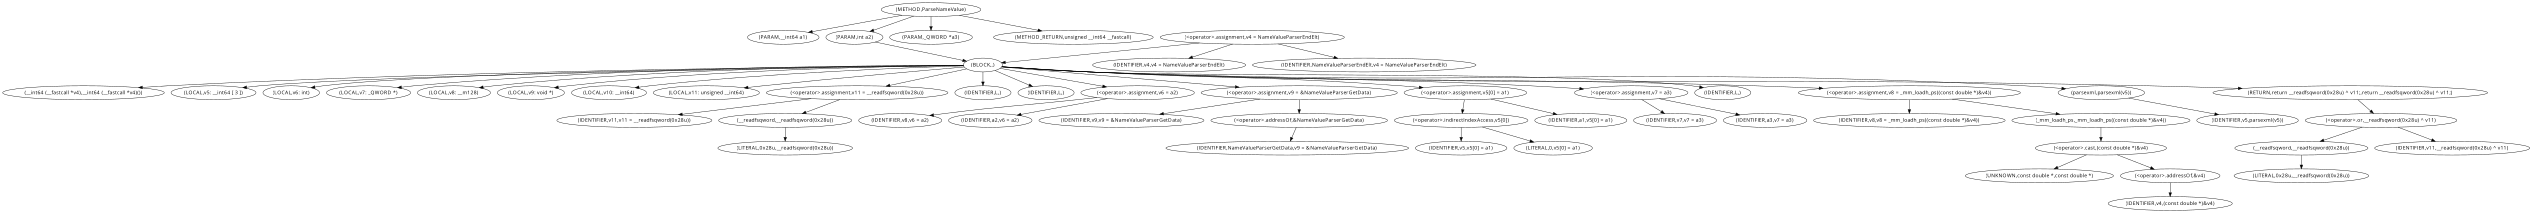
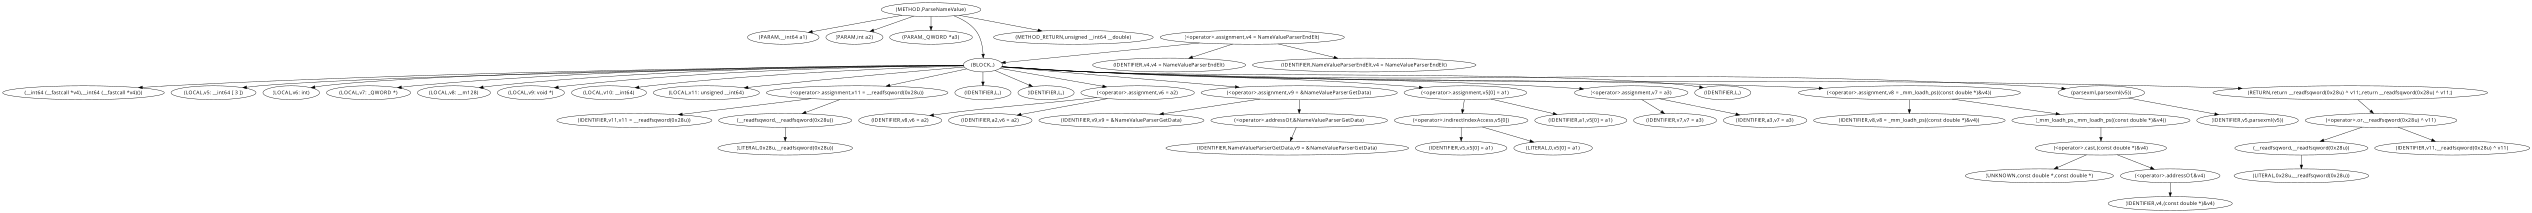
node "(METHOD_RETURN,unsigned __int64 __fastcall)": label "(METHOD_RETURN,unsigned __int64 __fastcall)" -> "(METHOD_RETURN,unsigned __int64 __double)"
edge "(PARAM,int a2)" -> "(BLOCK,,)": now "(METHOD,ParseNameValue)" -> "(BLOCK,,)"
